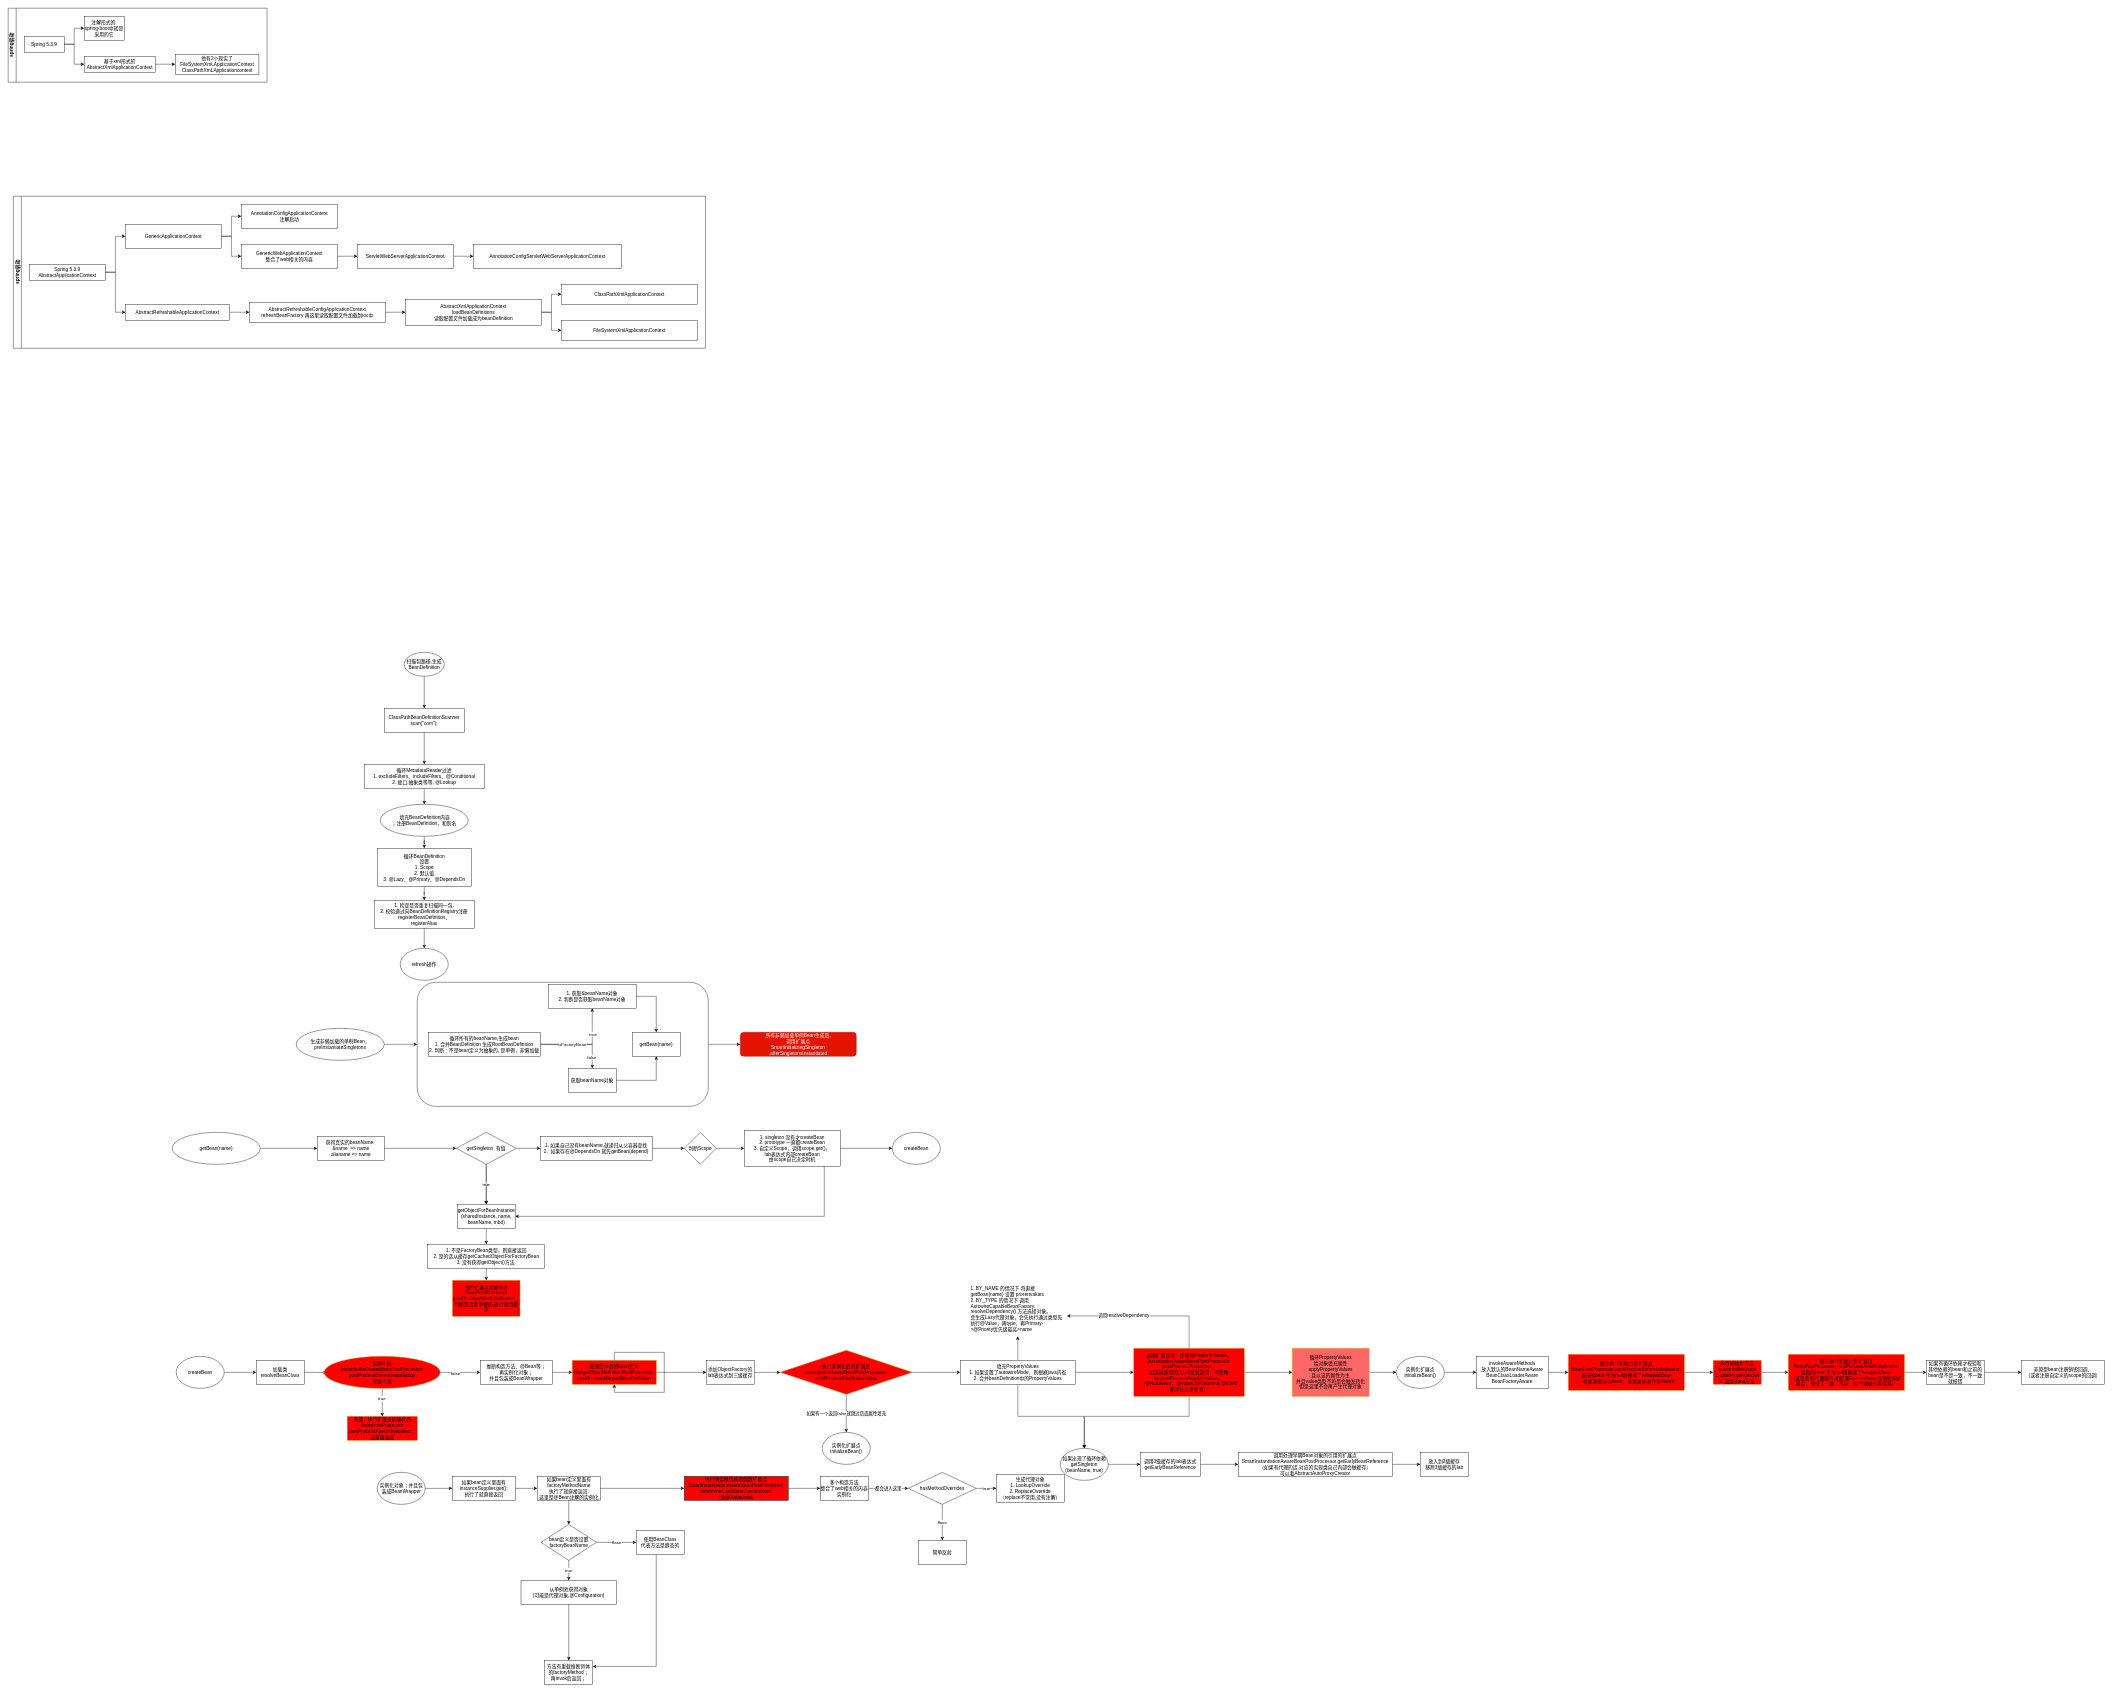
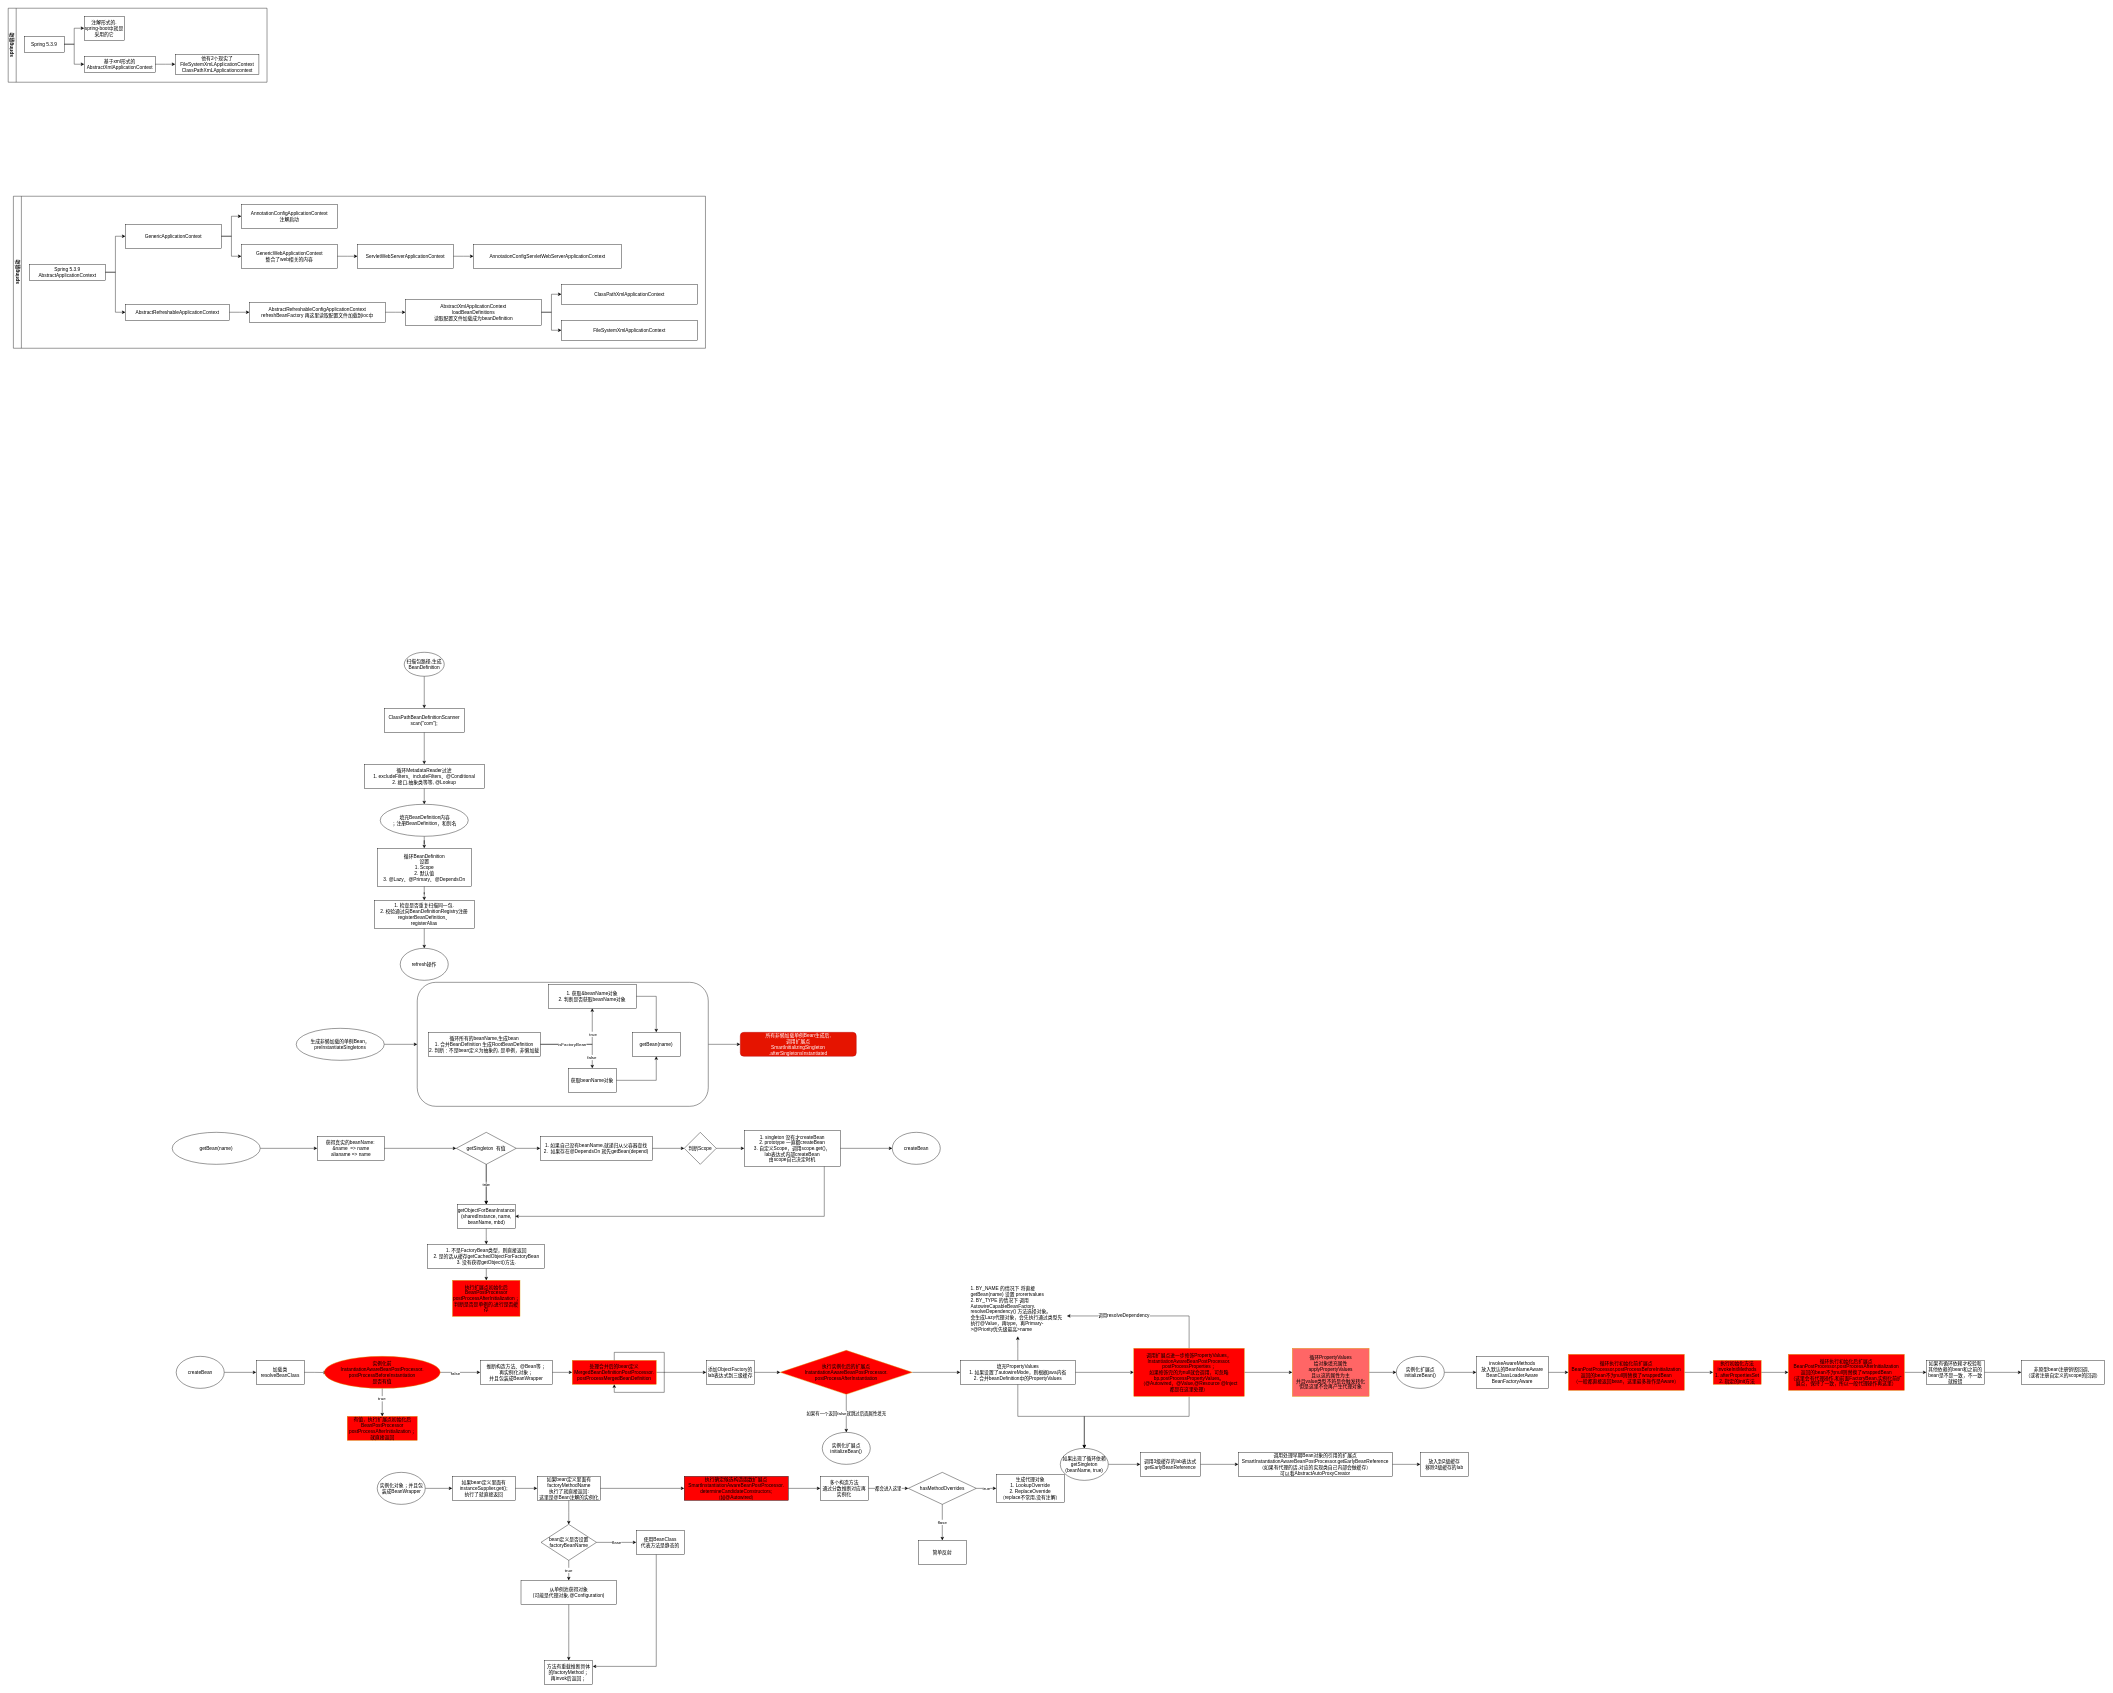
node "多个构造方法 整合了web相关的内容 实例化": label "多个构造方法 整合了web相关的内容 实例化" -> "多个构造方法 通过分数推断对应再 实例化"
